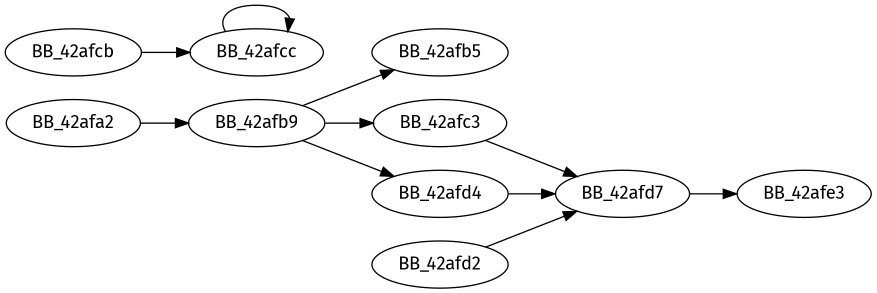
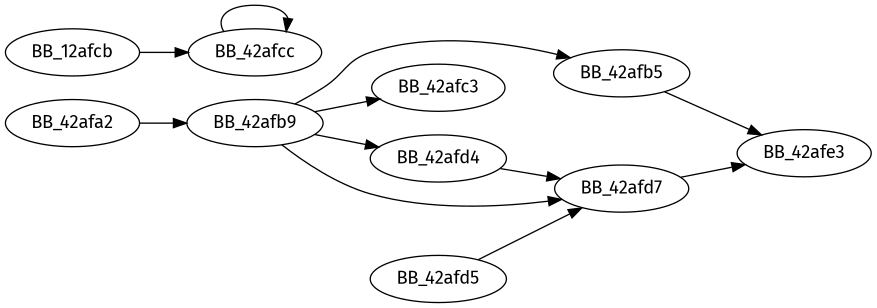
node "BB_42afcb": label "BB_42afcb" -> "BB_12afcb"
edge "BB_42afb5" -> "BB_42afe3": added
edge "BB_42afc3" -> "BB_42afd7": now "BB_42afb9" -> "BB_42afd7"
node "BB_42afd2": label "BB_42afd2" -> "BB_42afd5"
